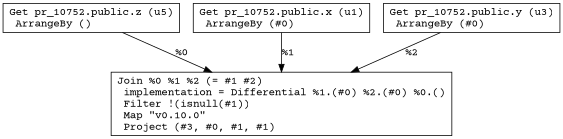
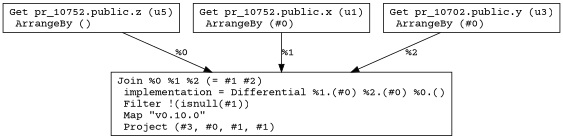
node "Get pr_10752.public.y (u3) ArrangeBy (#0)": label "Get pr_10752.public.y (u3) ArrangeBy (#0)" -> "Get pr_10702.public.y (u3) ArrangeBy (#0)"
